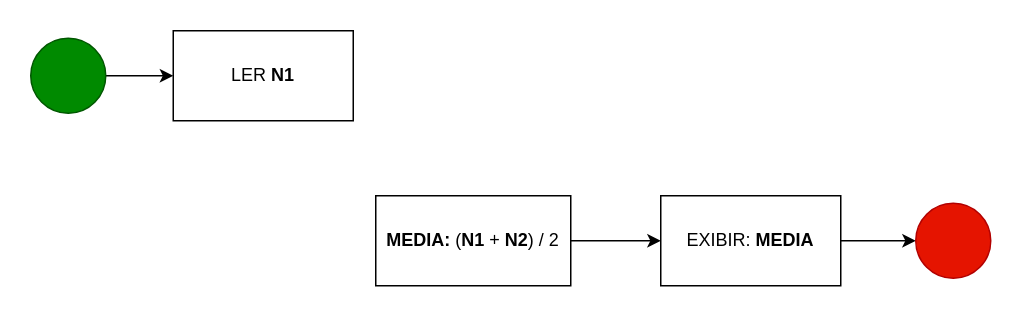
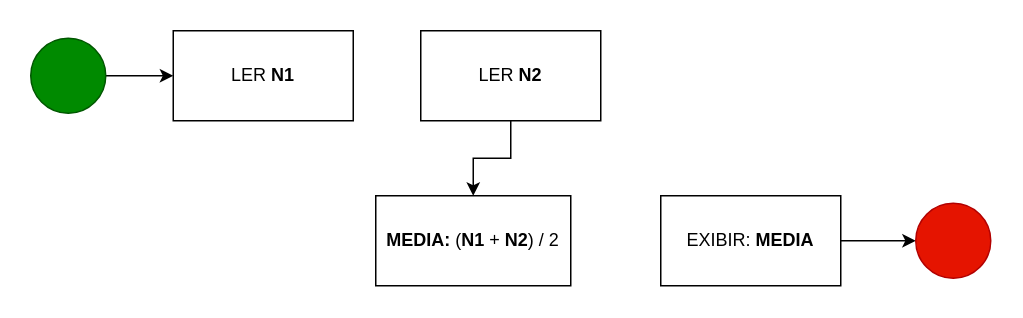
node "LER N2": added
edge "LER N2" -> "MEDIA: (N1 + N2) / 2": added
edge "MEDIA: (N1 + N2) / 2" -> "EXIBIR: MEDIA": removed
